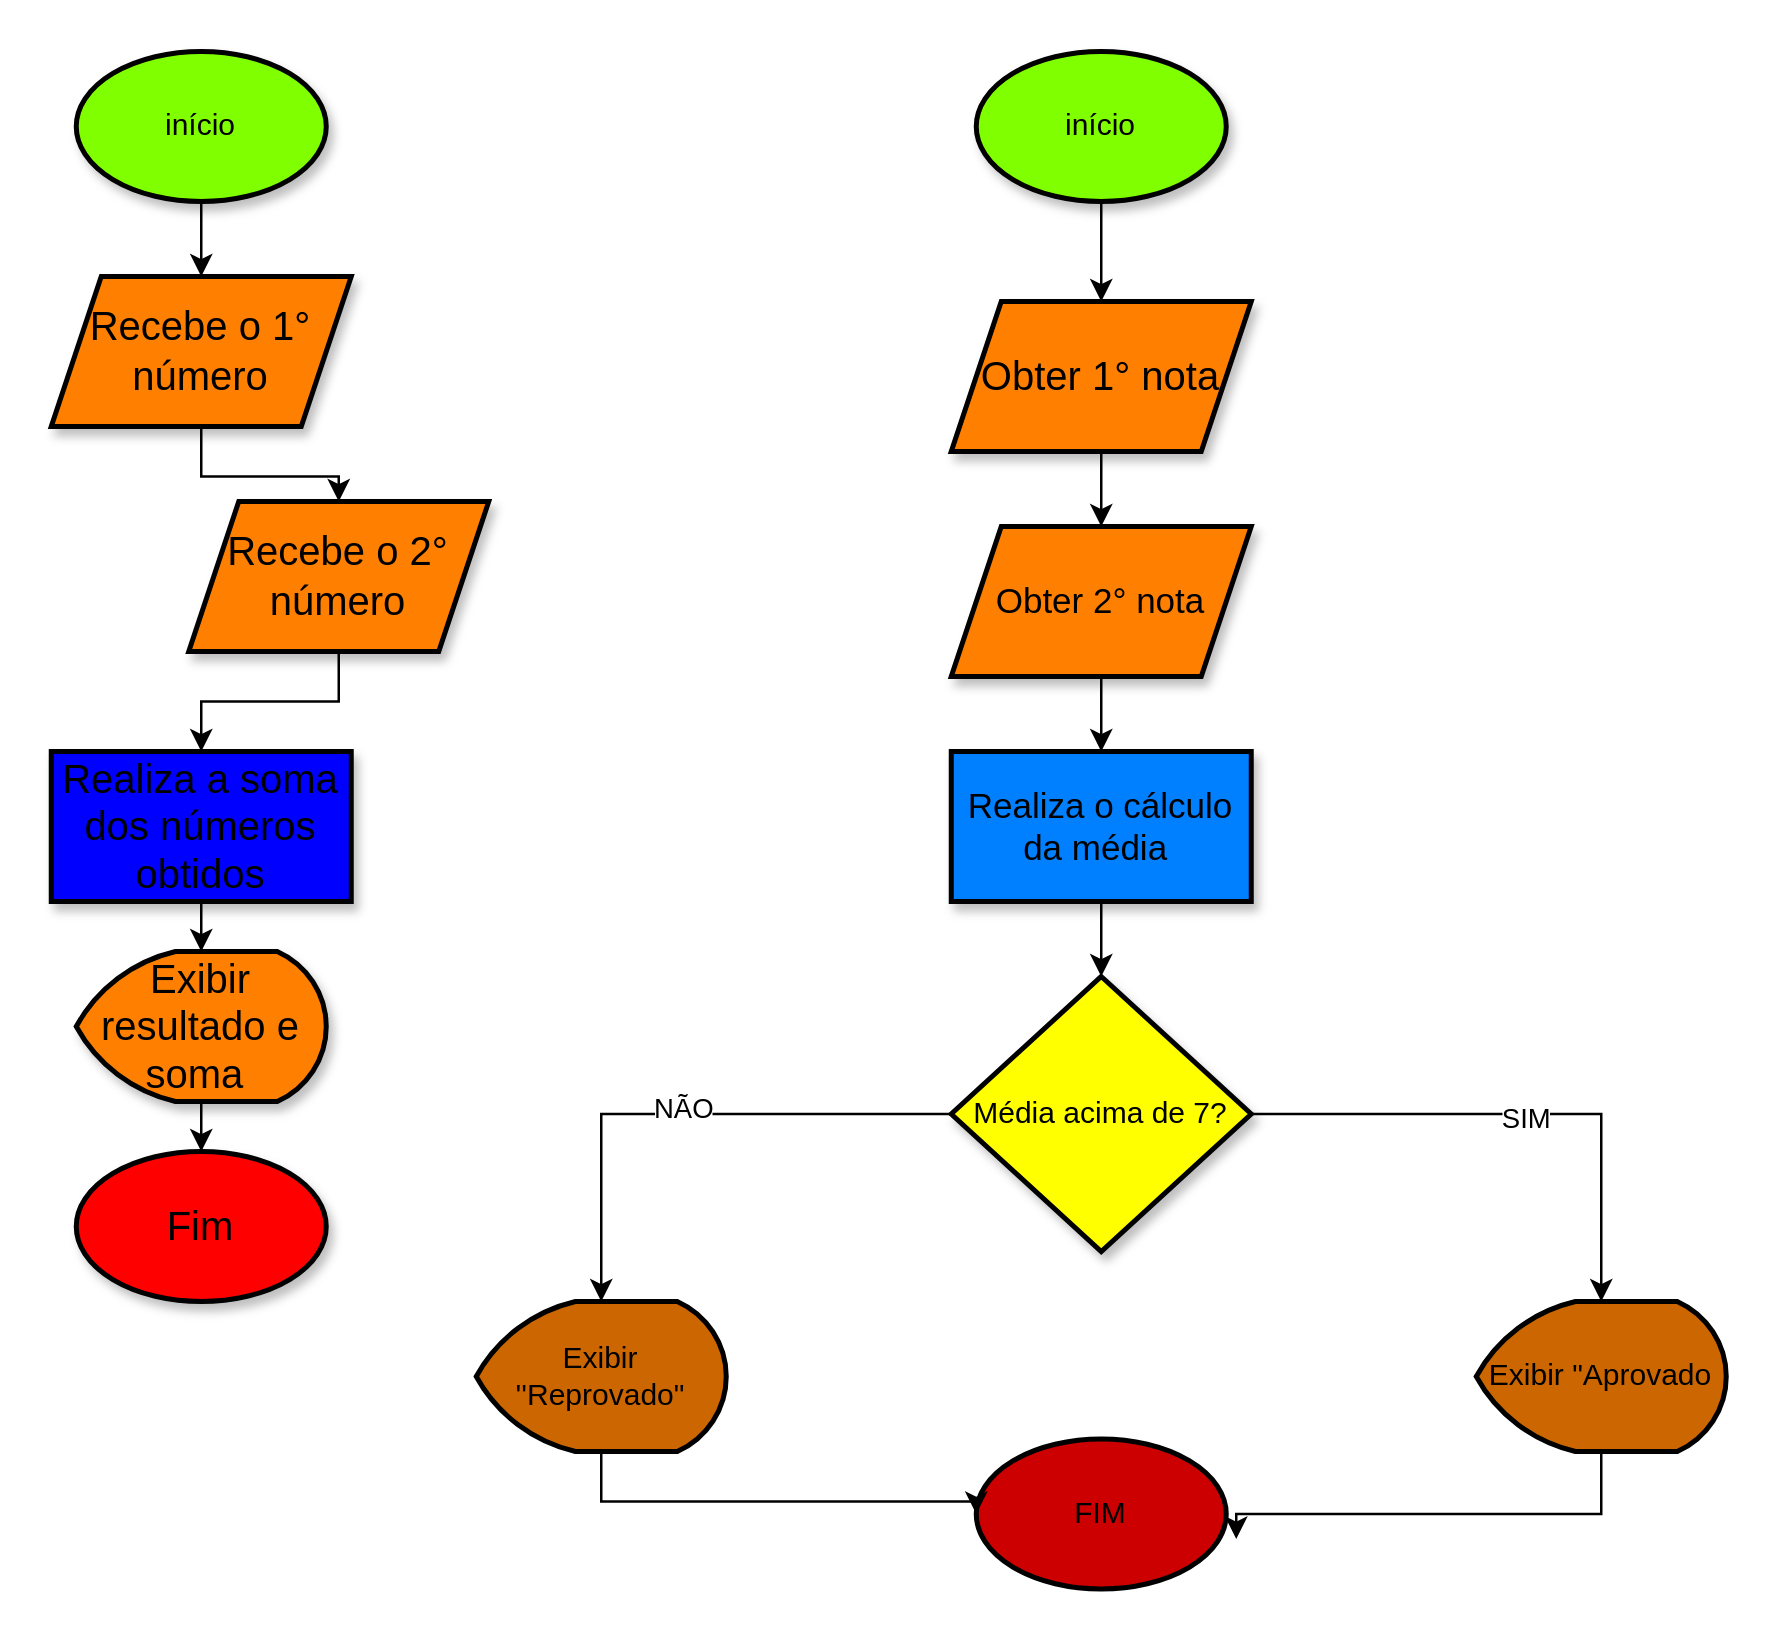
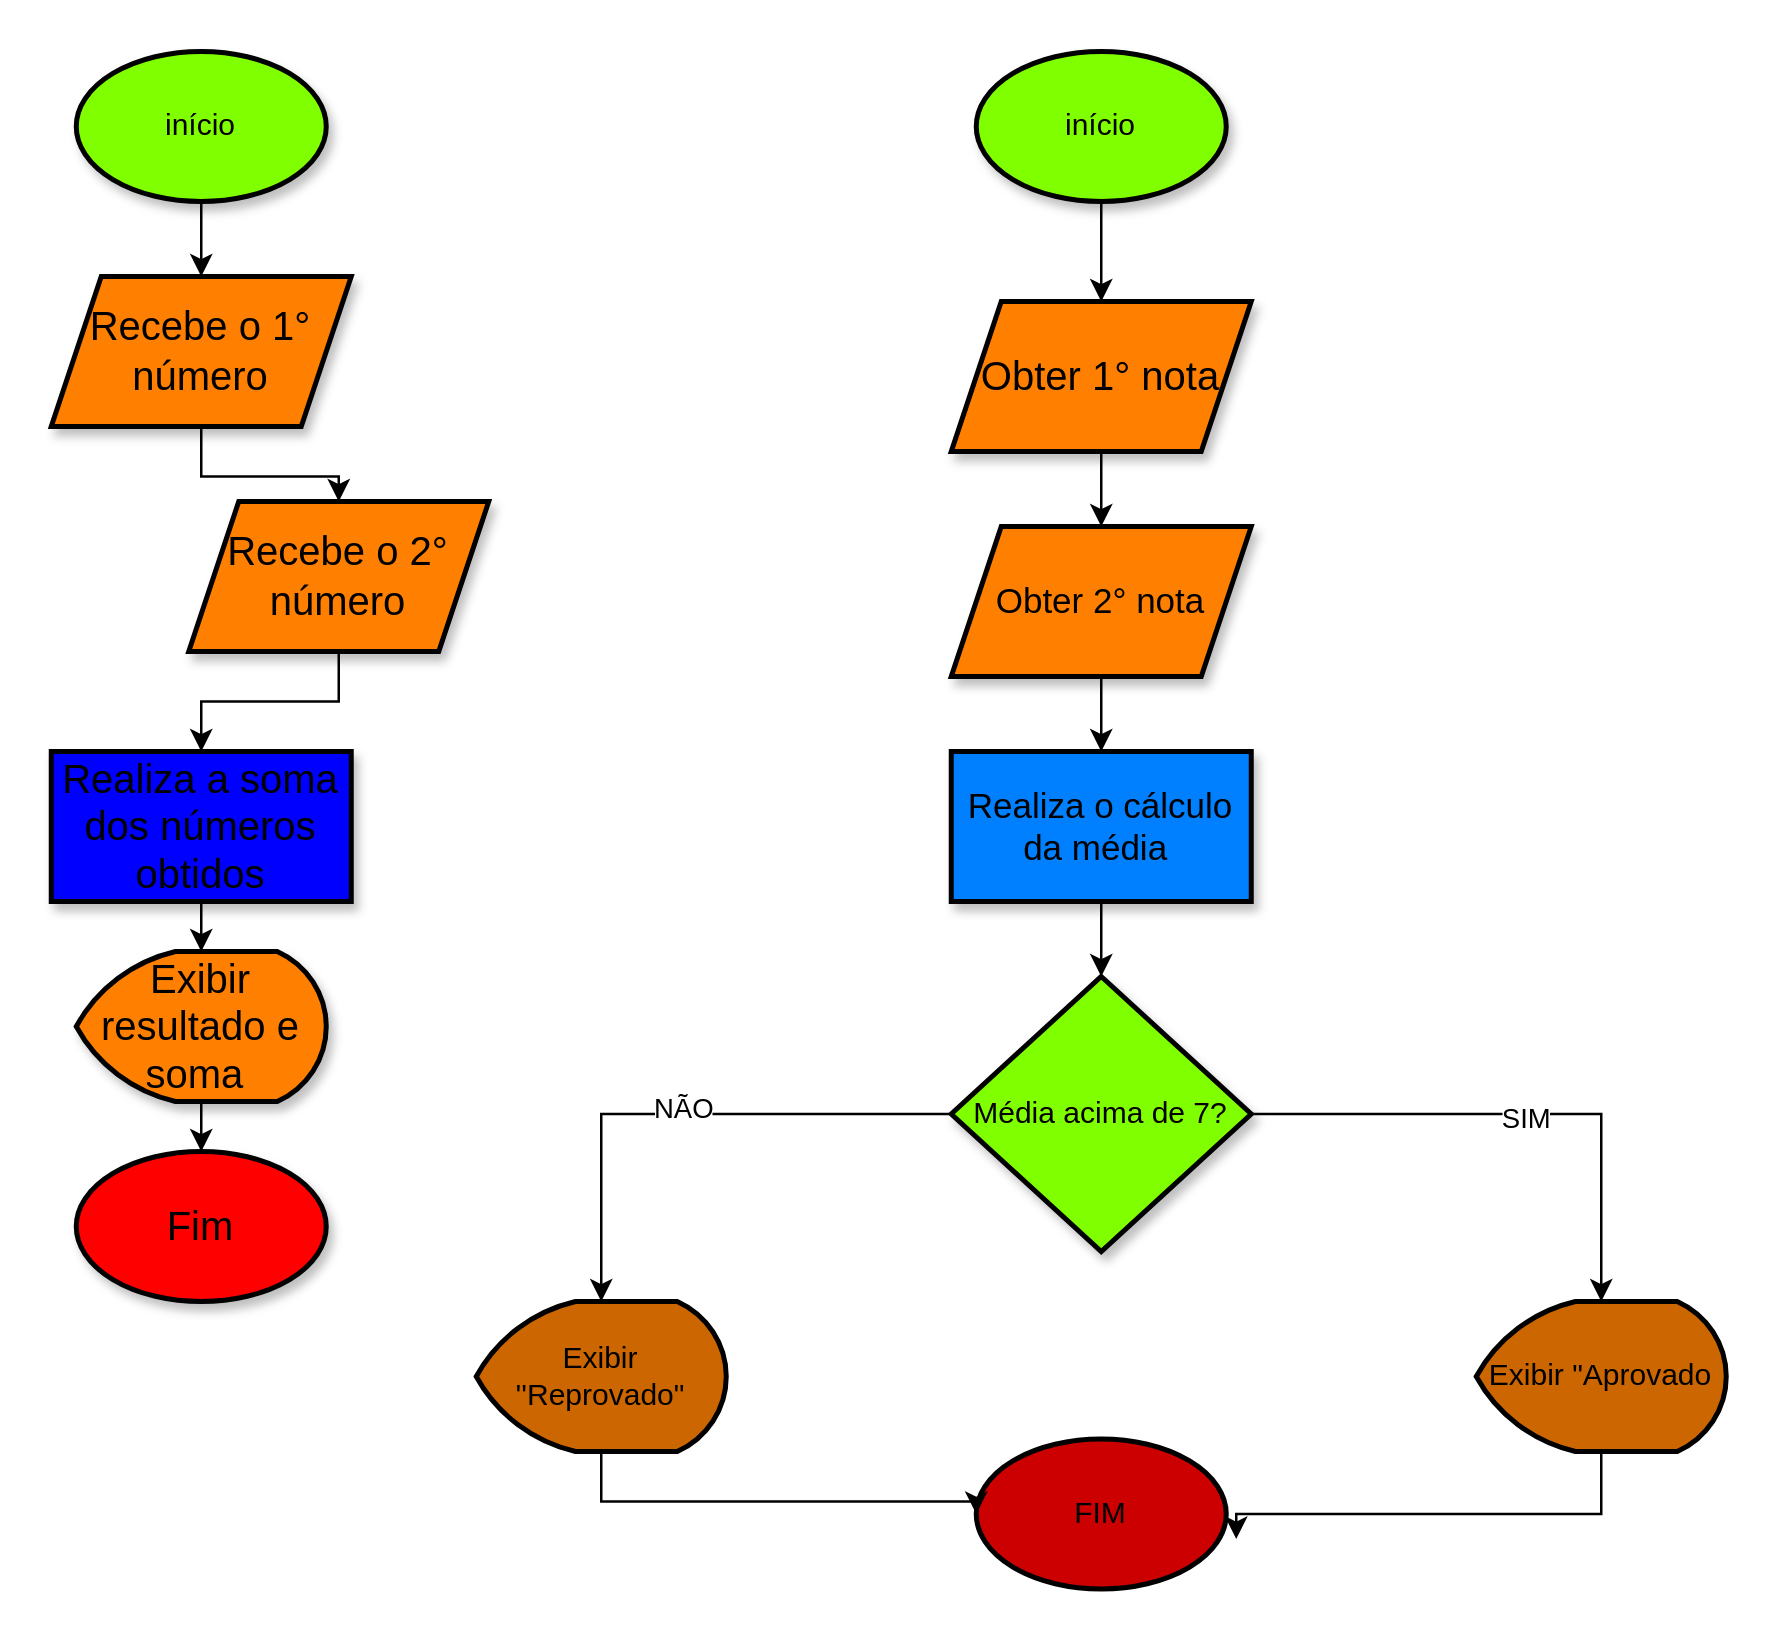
node "Média acima de 7?": fillcolor #ffff00 -> #80ff00
